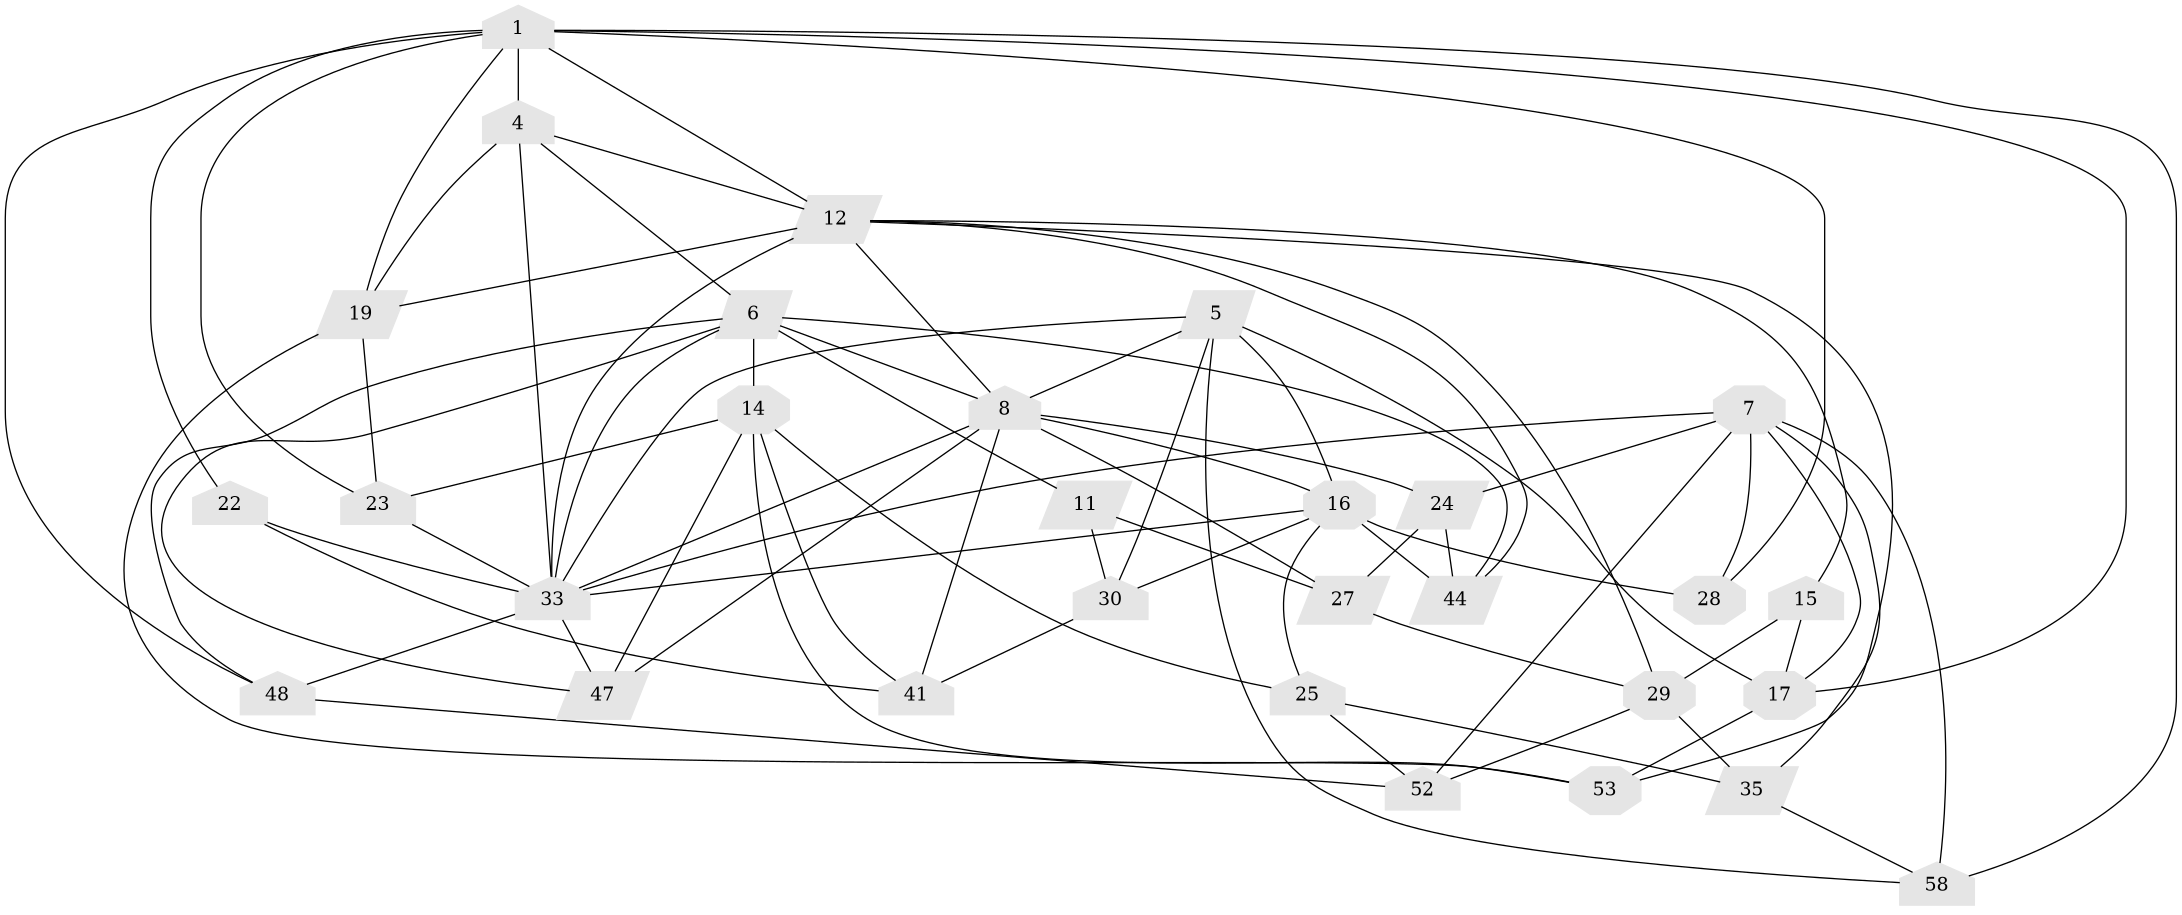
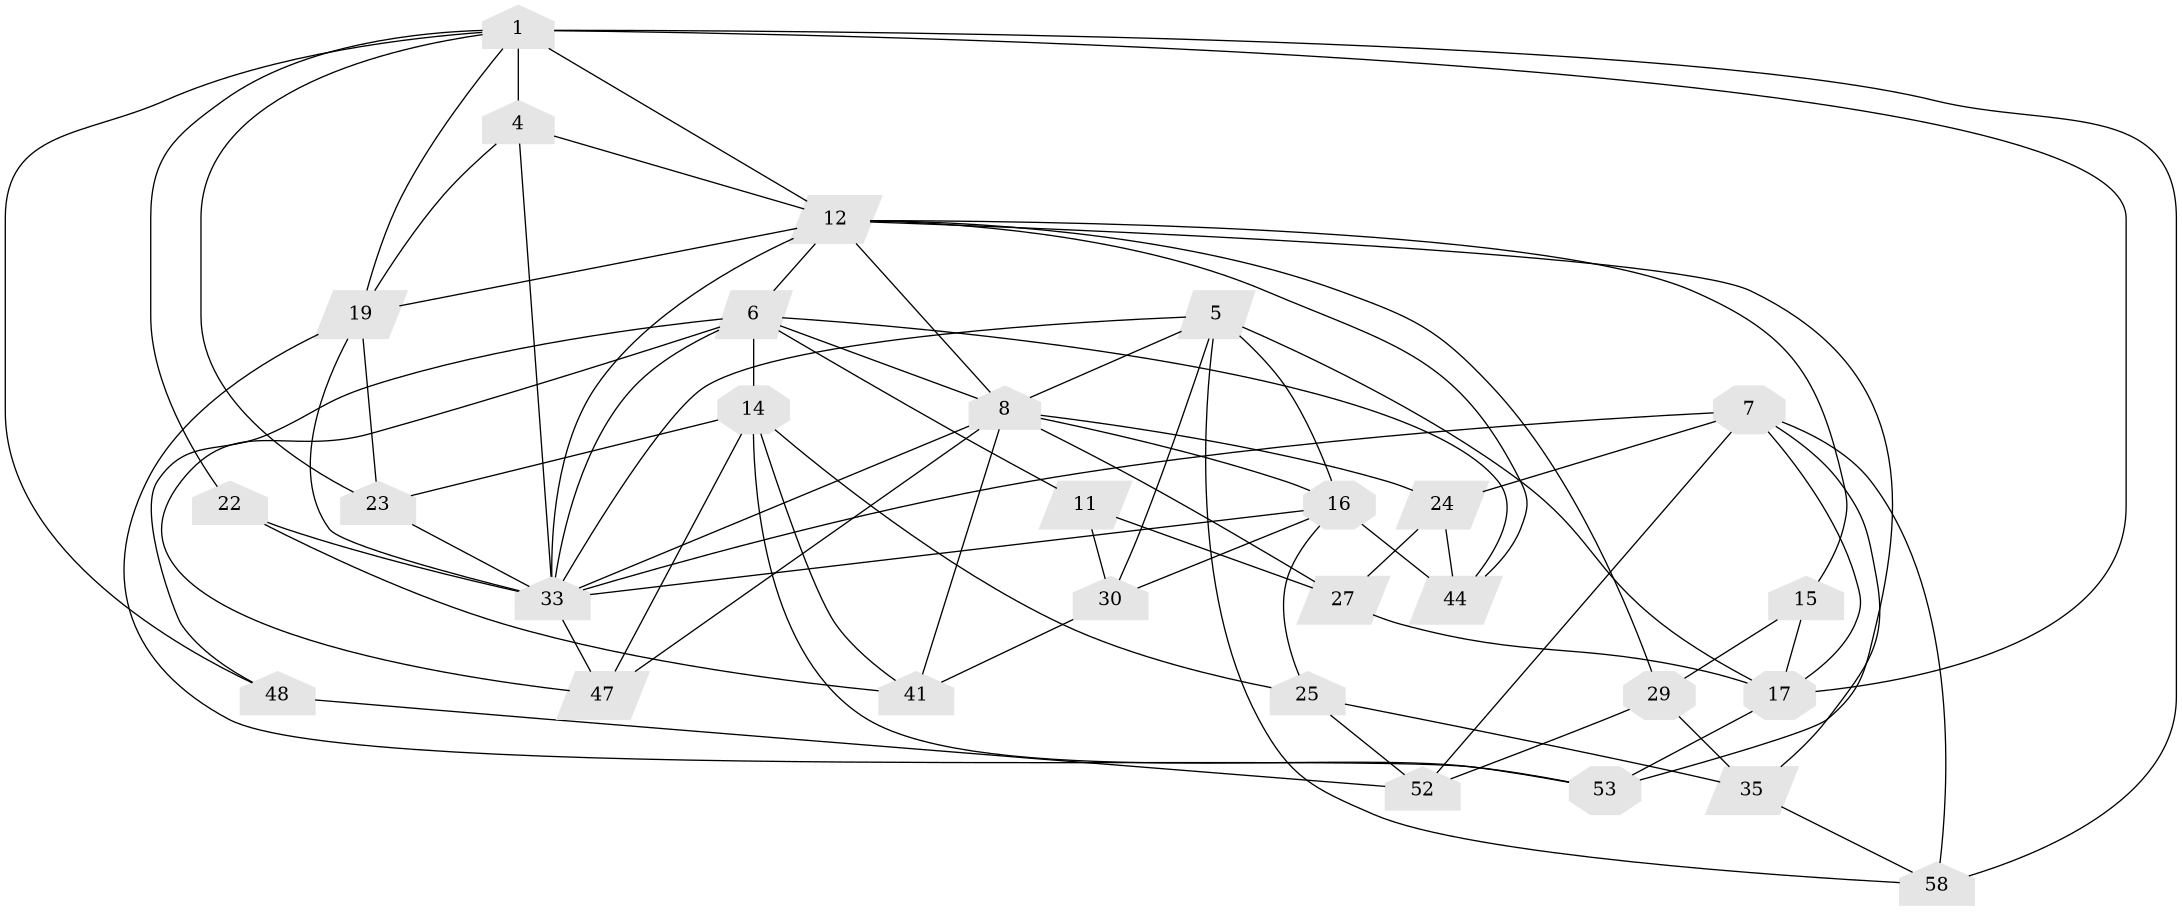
edge "4" -- "6": now "12" -- "6"
node "28": removed
edge "33" -- "48": now "33" -- "19"
edge "27" -- "29": now "27" -- "17"
